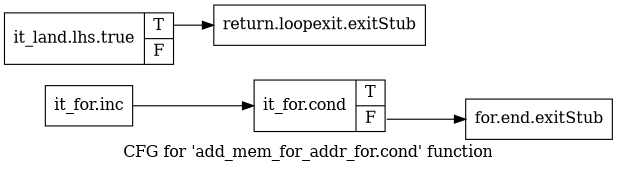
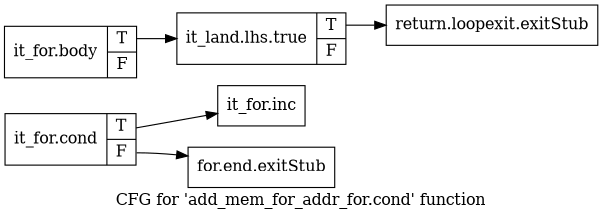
node "it_for.body": added
edge "it_for.inc" -> "it_for.cond": reversed
